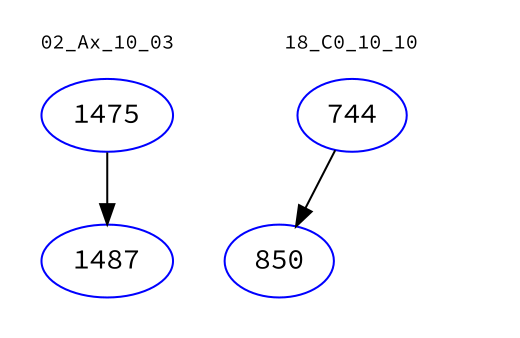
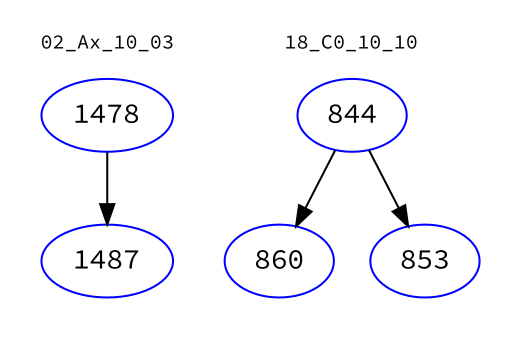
node "1475": label "1475" -> "1478"
node "744": label "744" -> "844"
node "850": label "850" -> "860"
node "853": added
